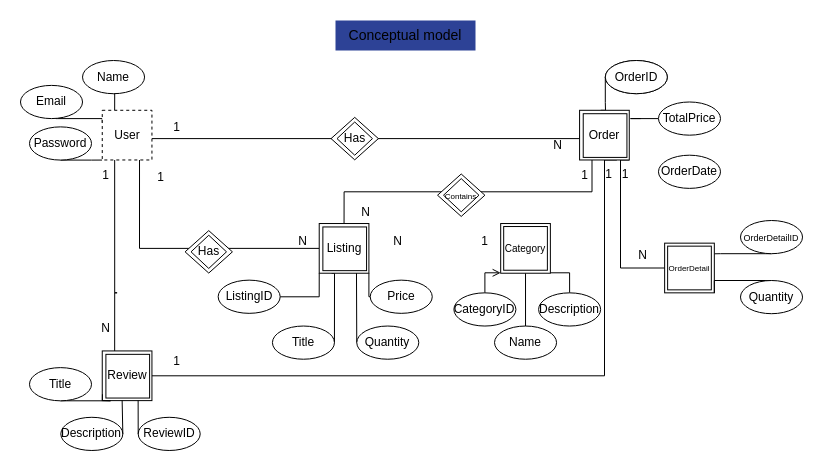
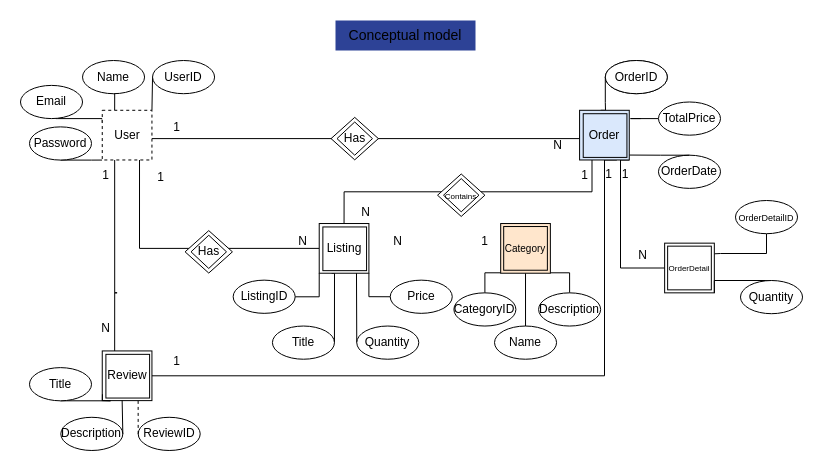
node "UserID": added
edge "UserID" -- "User": added
node "Order": fillcolor #ffffff -> #dae8fc
edge "Order" -- "OrderDate": added
node "OrderDetailID": moved (772, 237) -> (767, 217)
node "Category": fillcolor #ffffff -> #ffe6cc
edge "CategoryID" -> "Category": arrowhead open -> none
node "ListingID": moved (249, 297) -> (264, 297)
node "Price": moved (401, 297) -> (421, 297)
edge "Review" -- "ReviewID": style solid -> dashed
